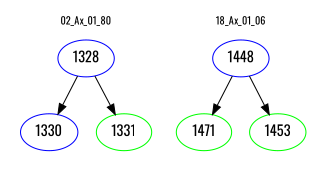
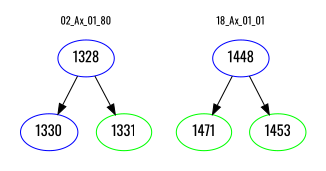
cluster "18_Ax_01_06": label "18_Ax_01_06" -> "18_Ax_01_01"
